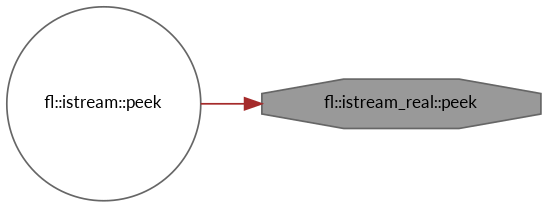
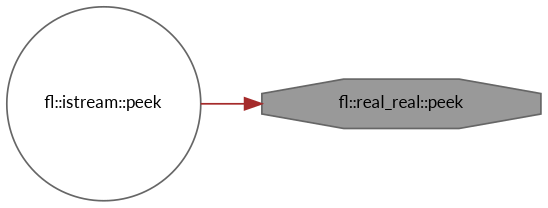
node "fl::istream_real::peek": label "fl::istream_real::peek" -> "fl::real_real::peek"
